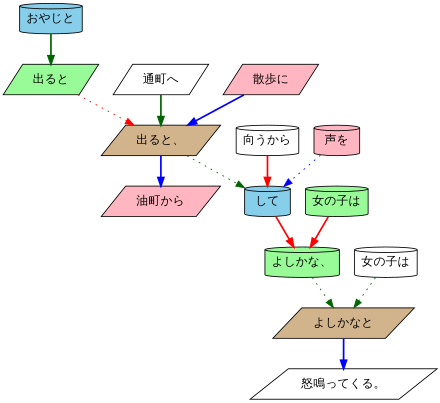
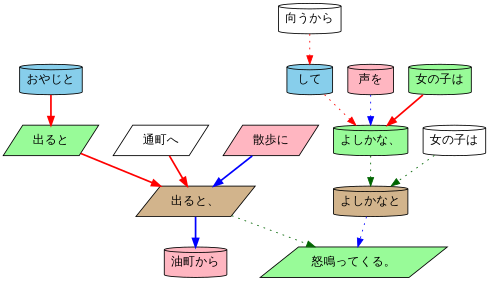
edge "おやじと" -> "出ると": color darkgreen -> red
edge "通町へ" -> "出ると、": color darkgreen -> red
edge "出ると" -> "出ると、": style dotted -> bold
edge "向うから" -> "して": style bold -> dotted
edge "声を" -> "して": now "声を" -> "よしかな、"
edge "出ると、" -> "して": now "出ると、" -> "怒鳴ってくる。"
node "油町から": shape parallelogram -> cylinder
edge "して" -> "よしかな、": style bold -> dotted
node "よしかなと": shape parallelogram -> cylinder
edge "よしかなと" -> "怒鳴ってくる。": style bold -> dotted
node "怒鳴ってくる。": fillcolor white -> palegreen
